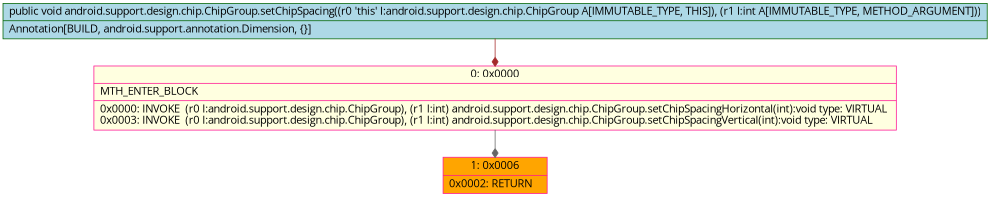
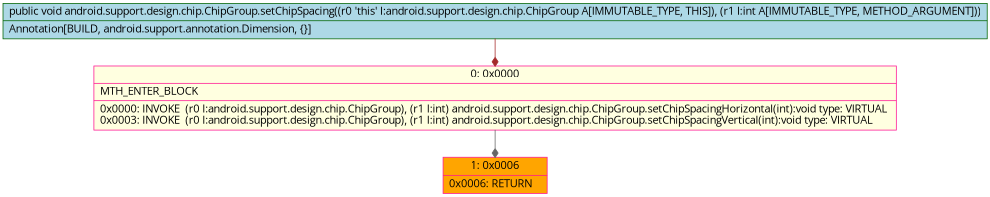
node "1: 0x0006": text "0x0002: RETURN" -> "0x0006: RETURN"
